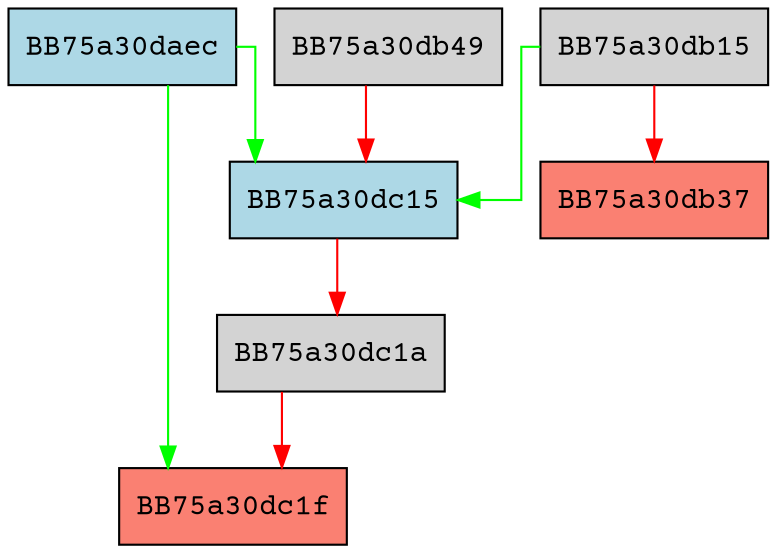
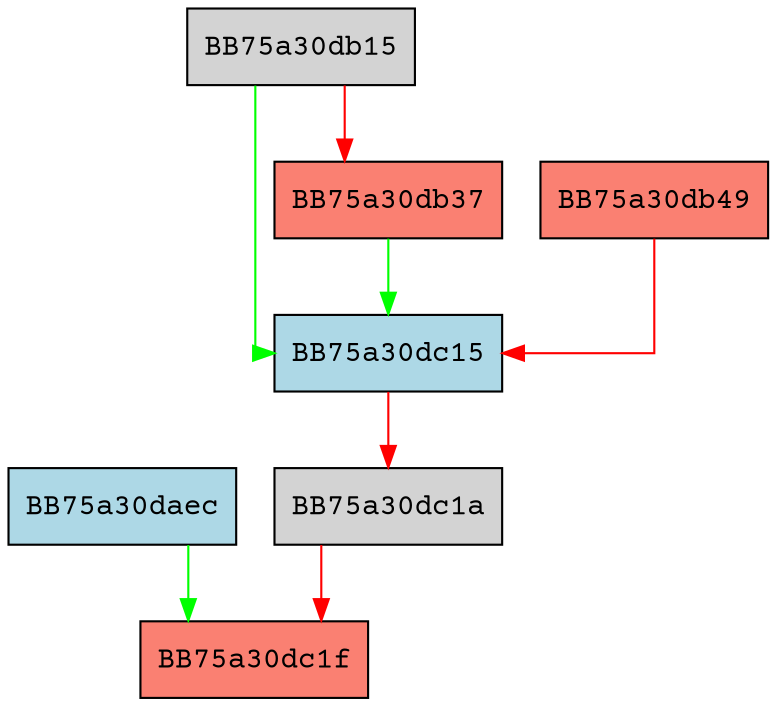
node "BB75a30db49": fillcolor lightgrey -> salmon
edge "BB75a30daec" -> "BB75a30dc15": now "BB75a30db37" -> "BB75a30dc15"
